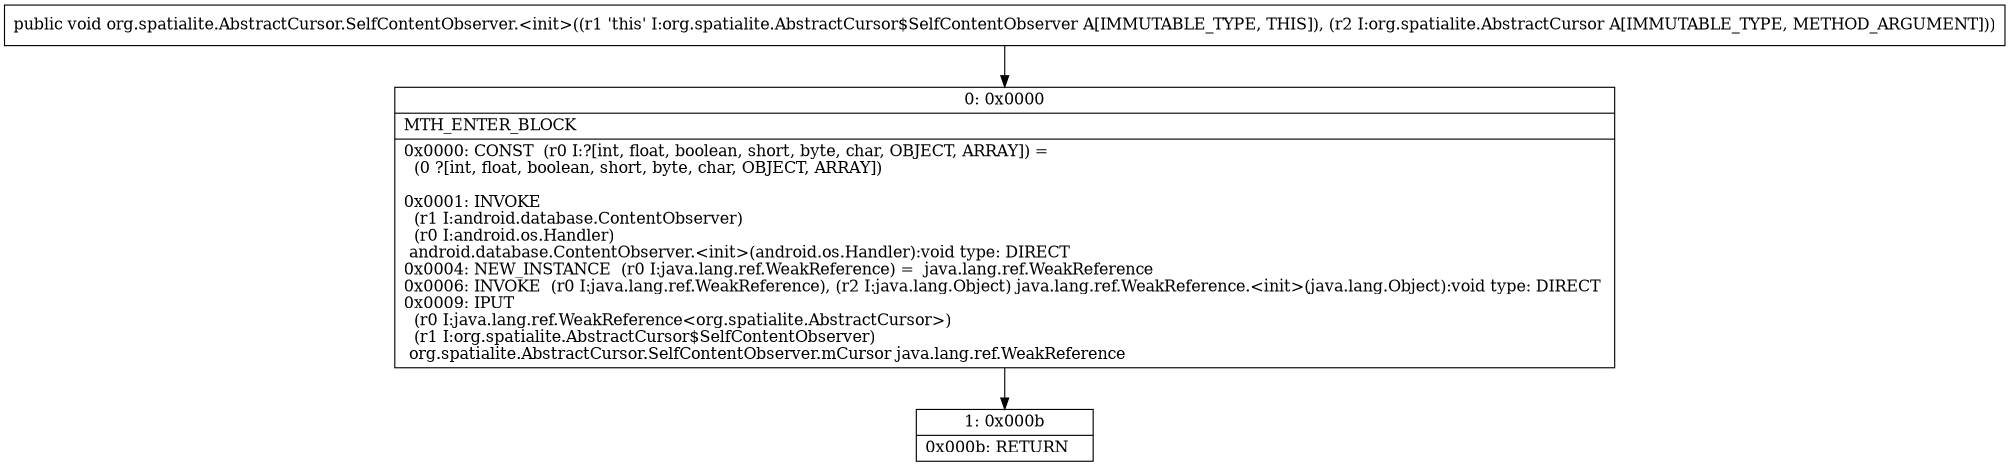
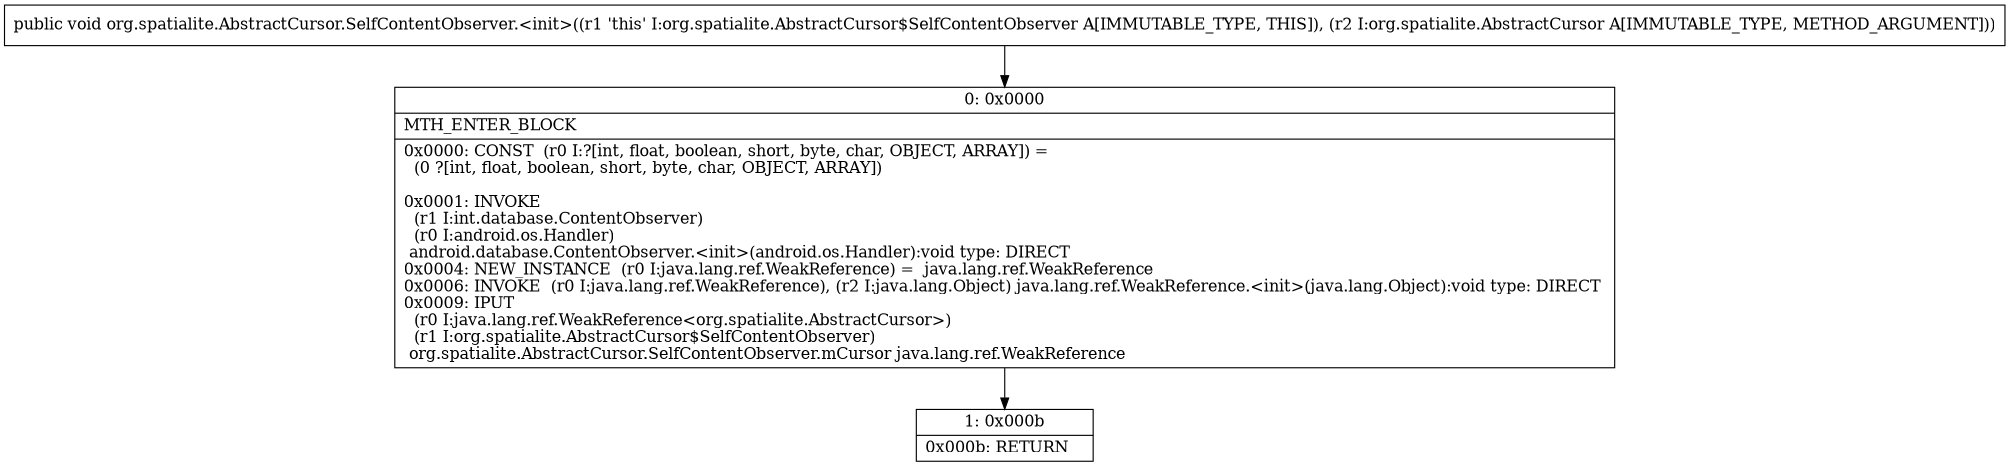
node "0: 0x0000": text "(r1 I:android.database.ContentObserver)" -> "(r1 I:int.database.ContentObserver)"
